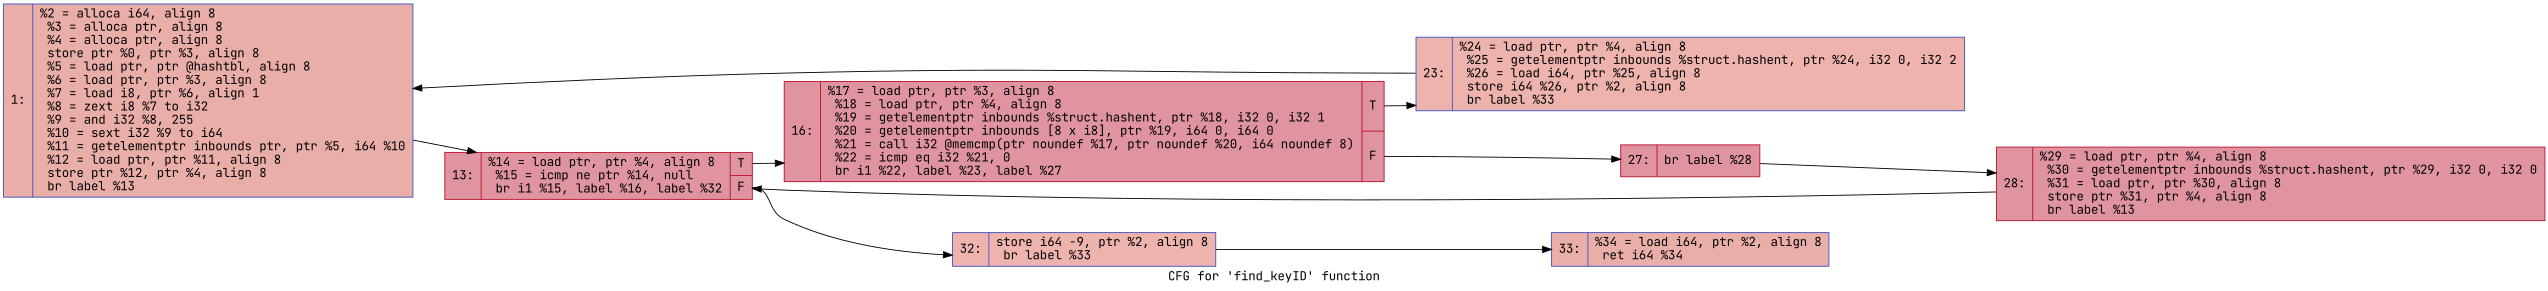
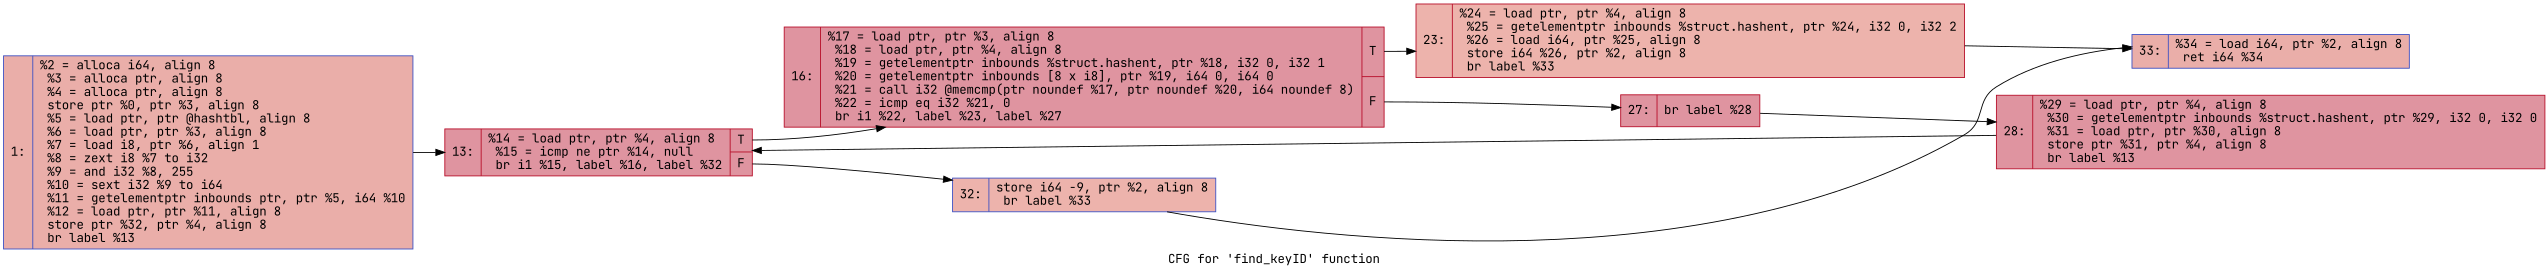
edge "23:" -> "1:": now "23:" -> "33:"
node "23:": color #3d50c3ff -> #b70d28ff
node "1:": text "store ptr %12, ptr %4, align 8" -> "store ptr %32, ptr %4, align 8"
